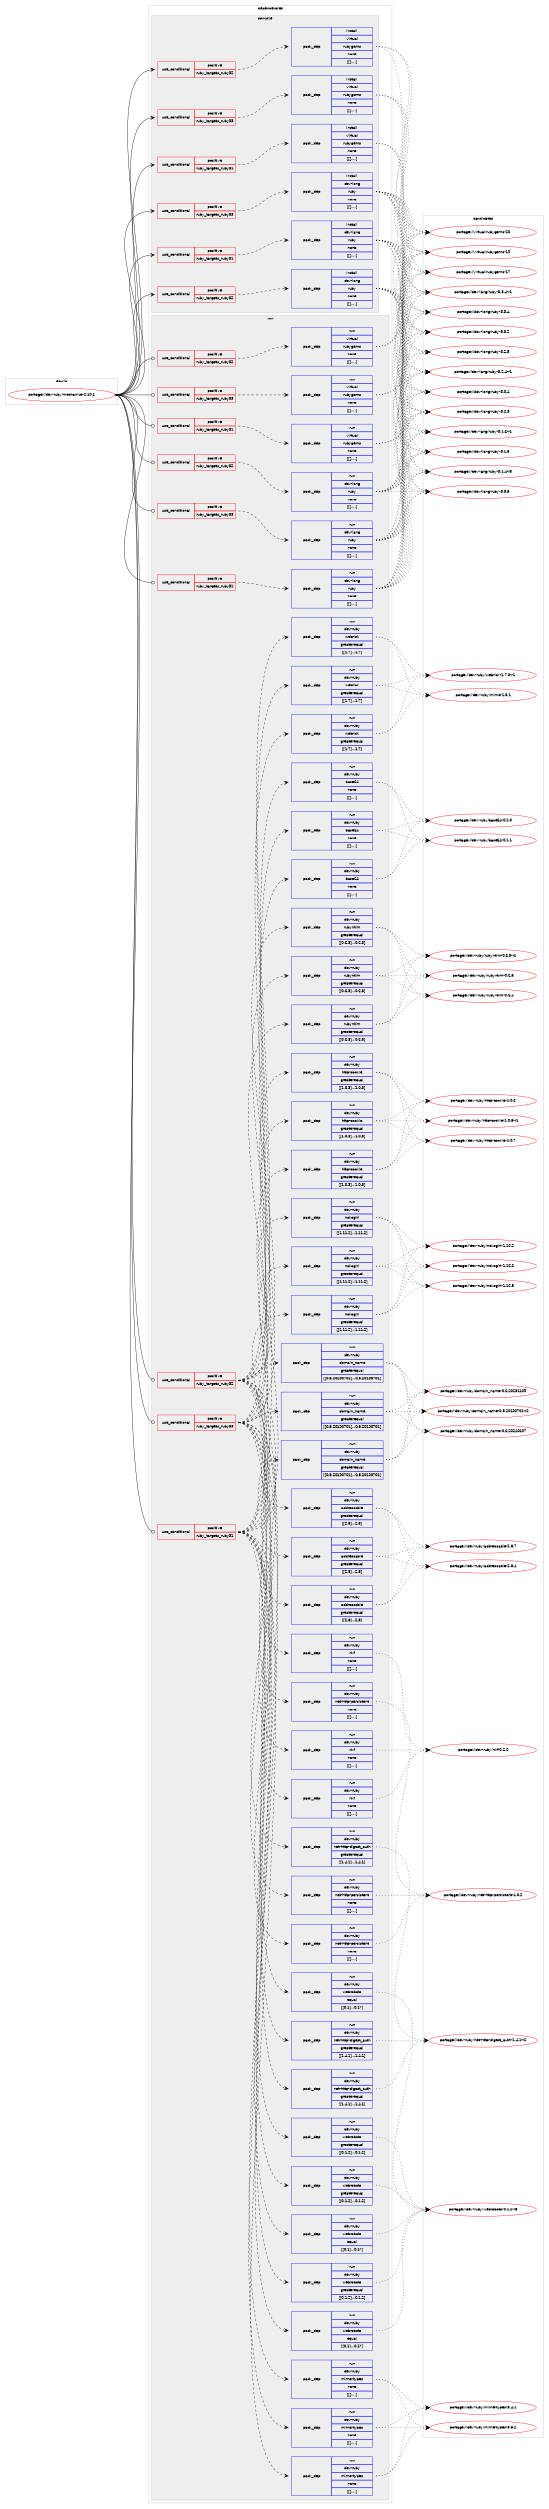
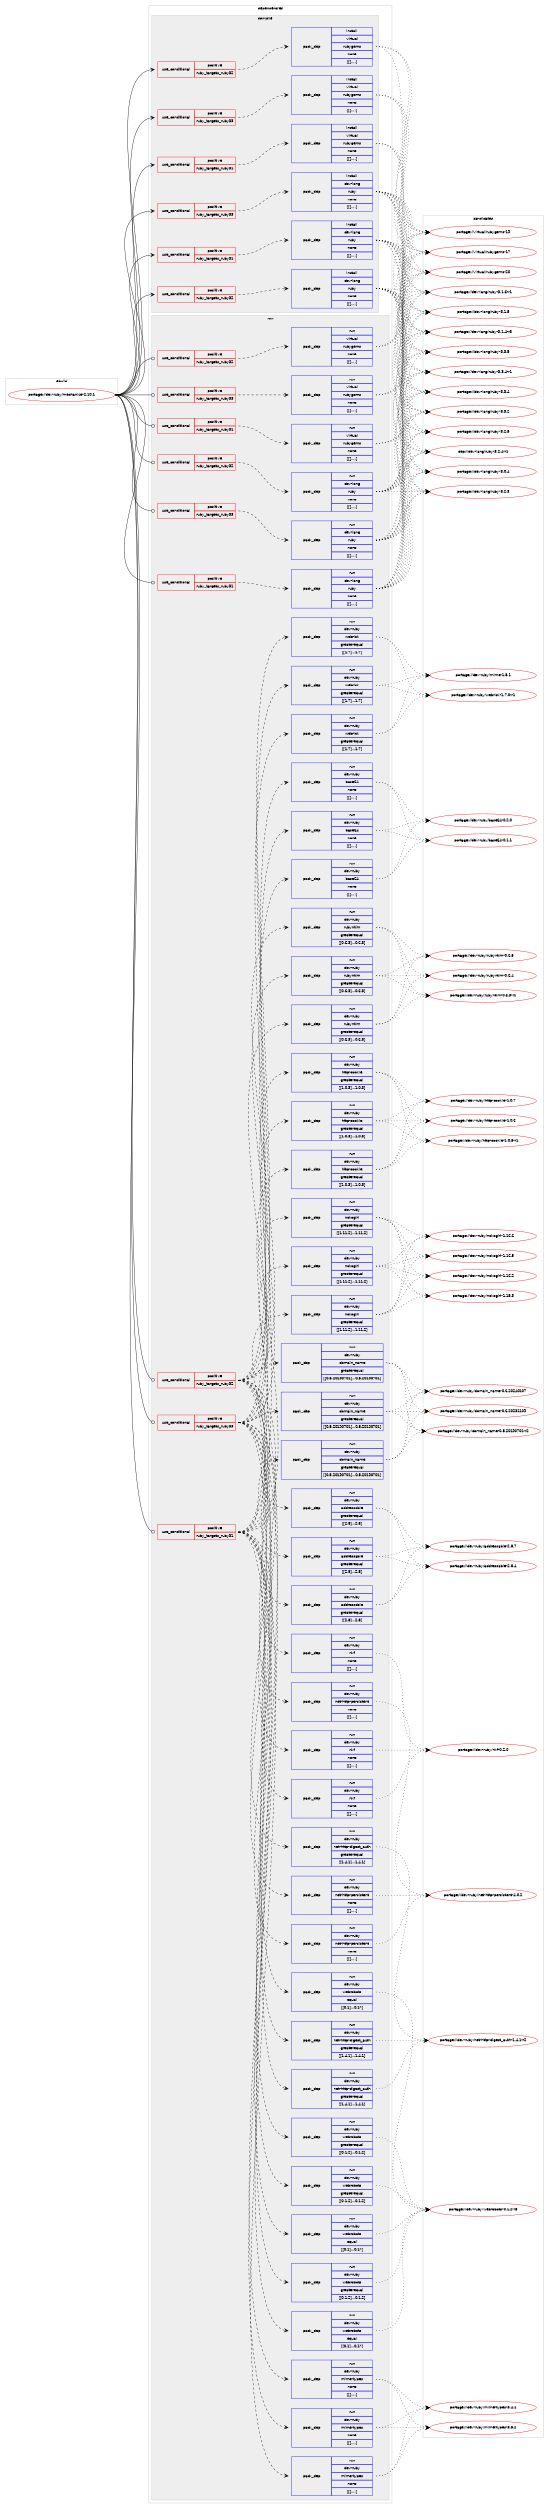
node "portage://dev-lang/ruby-3.2.4-r1": label "portage://dev-lang/ruby-3.2.4-r1" -> "dep://dev-lang/ruby-3.2.4-r1"
node "portage://dev-ruby/nokogiri-1.15.3": added
